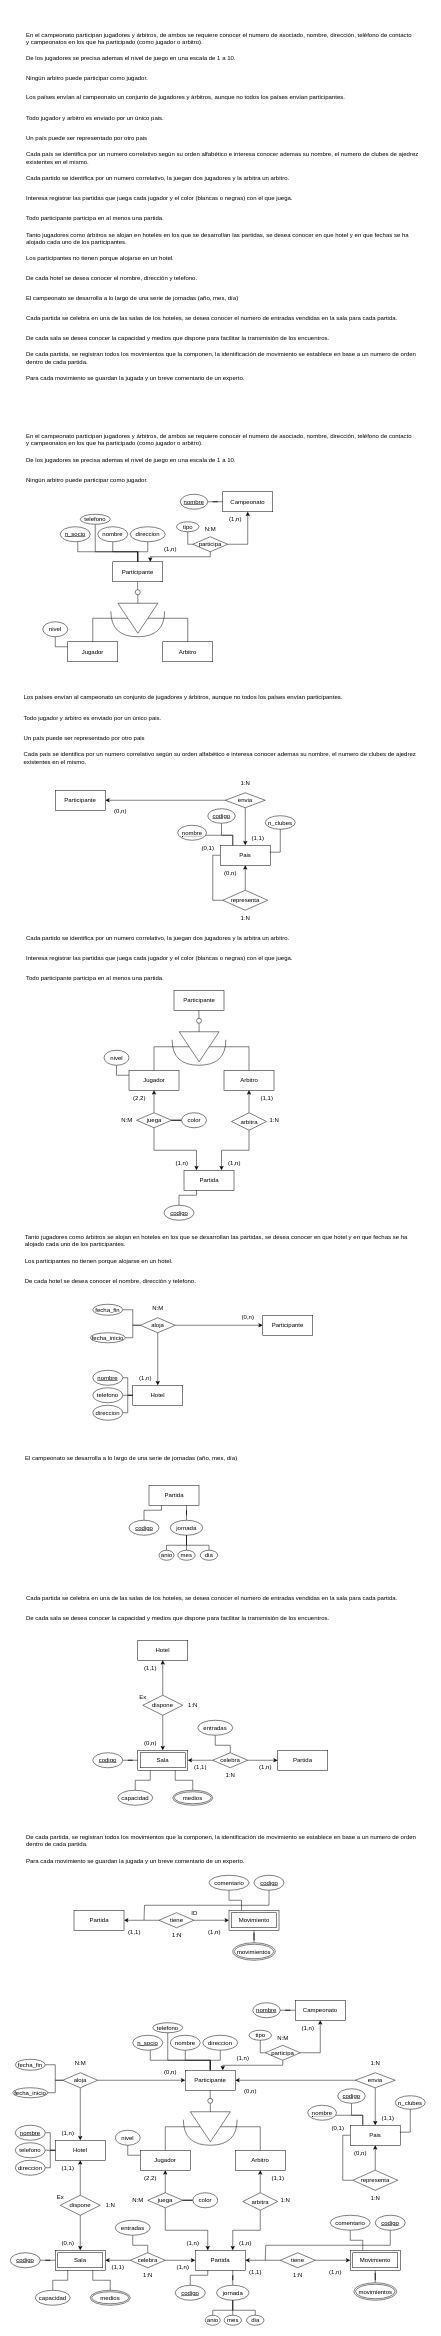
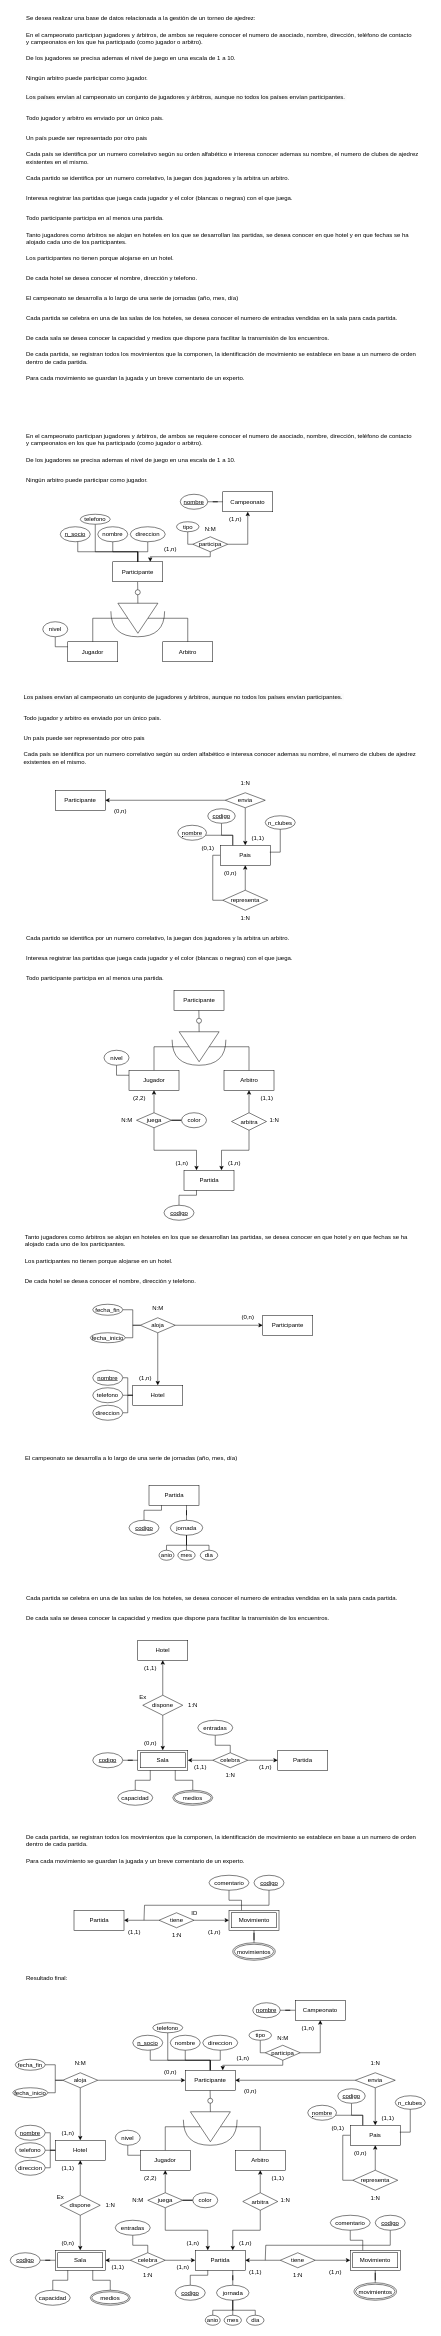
node "Se desea realizar una base de datos relacionada a la gestión de un torneo de ajedrez:": added
node "Resultado final:": added
